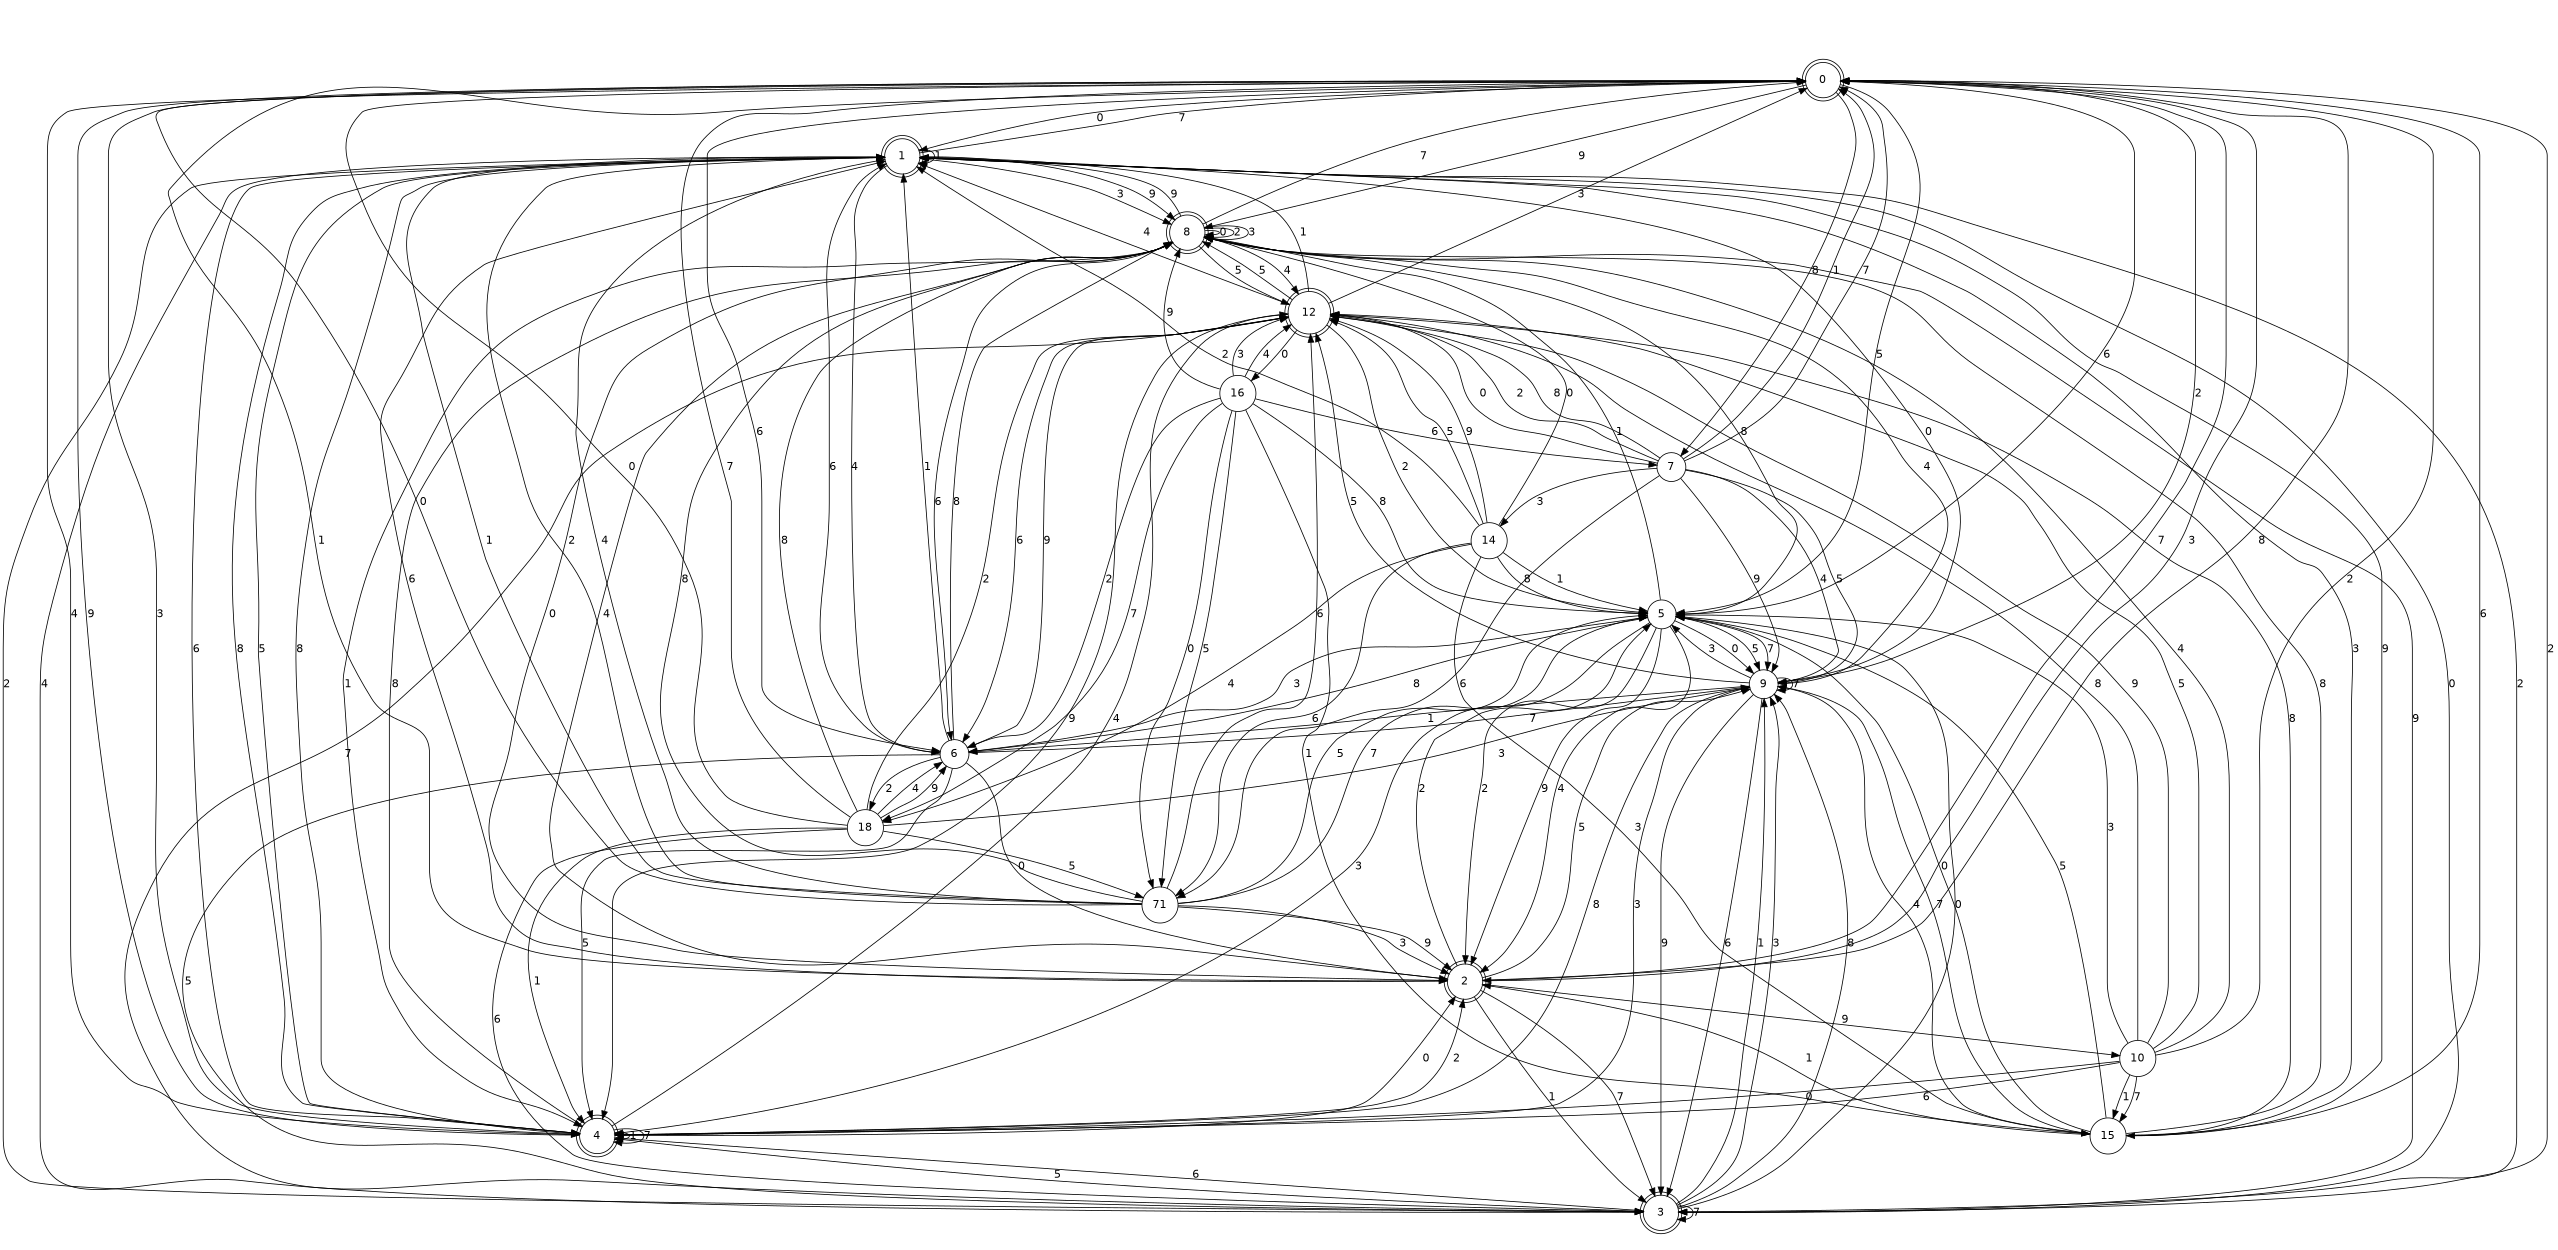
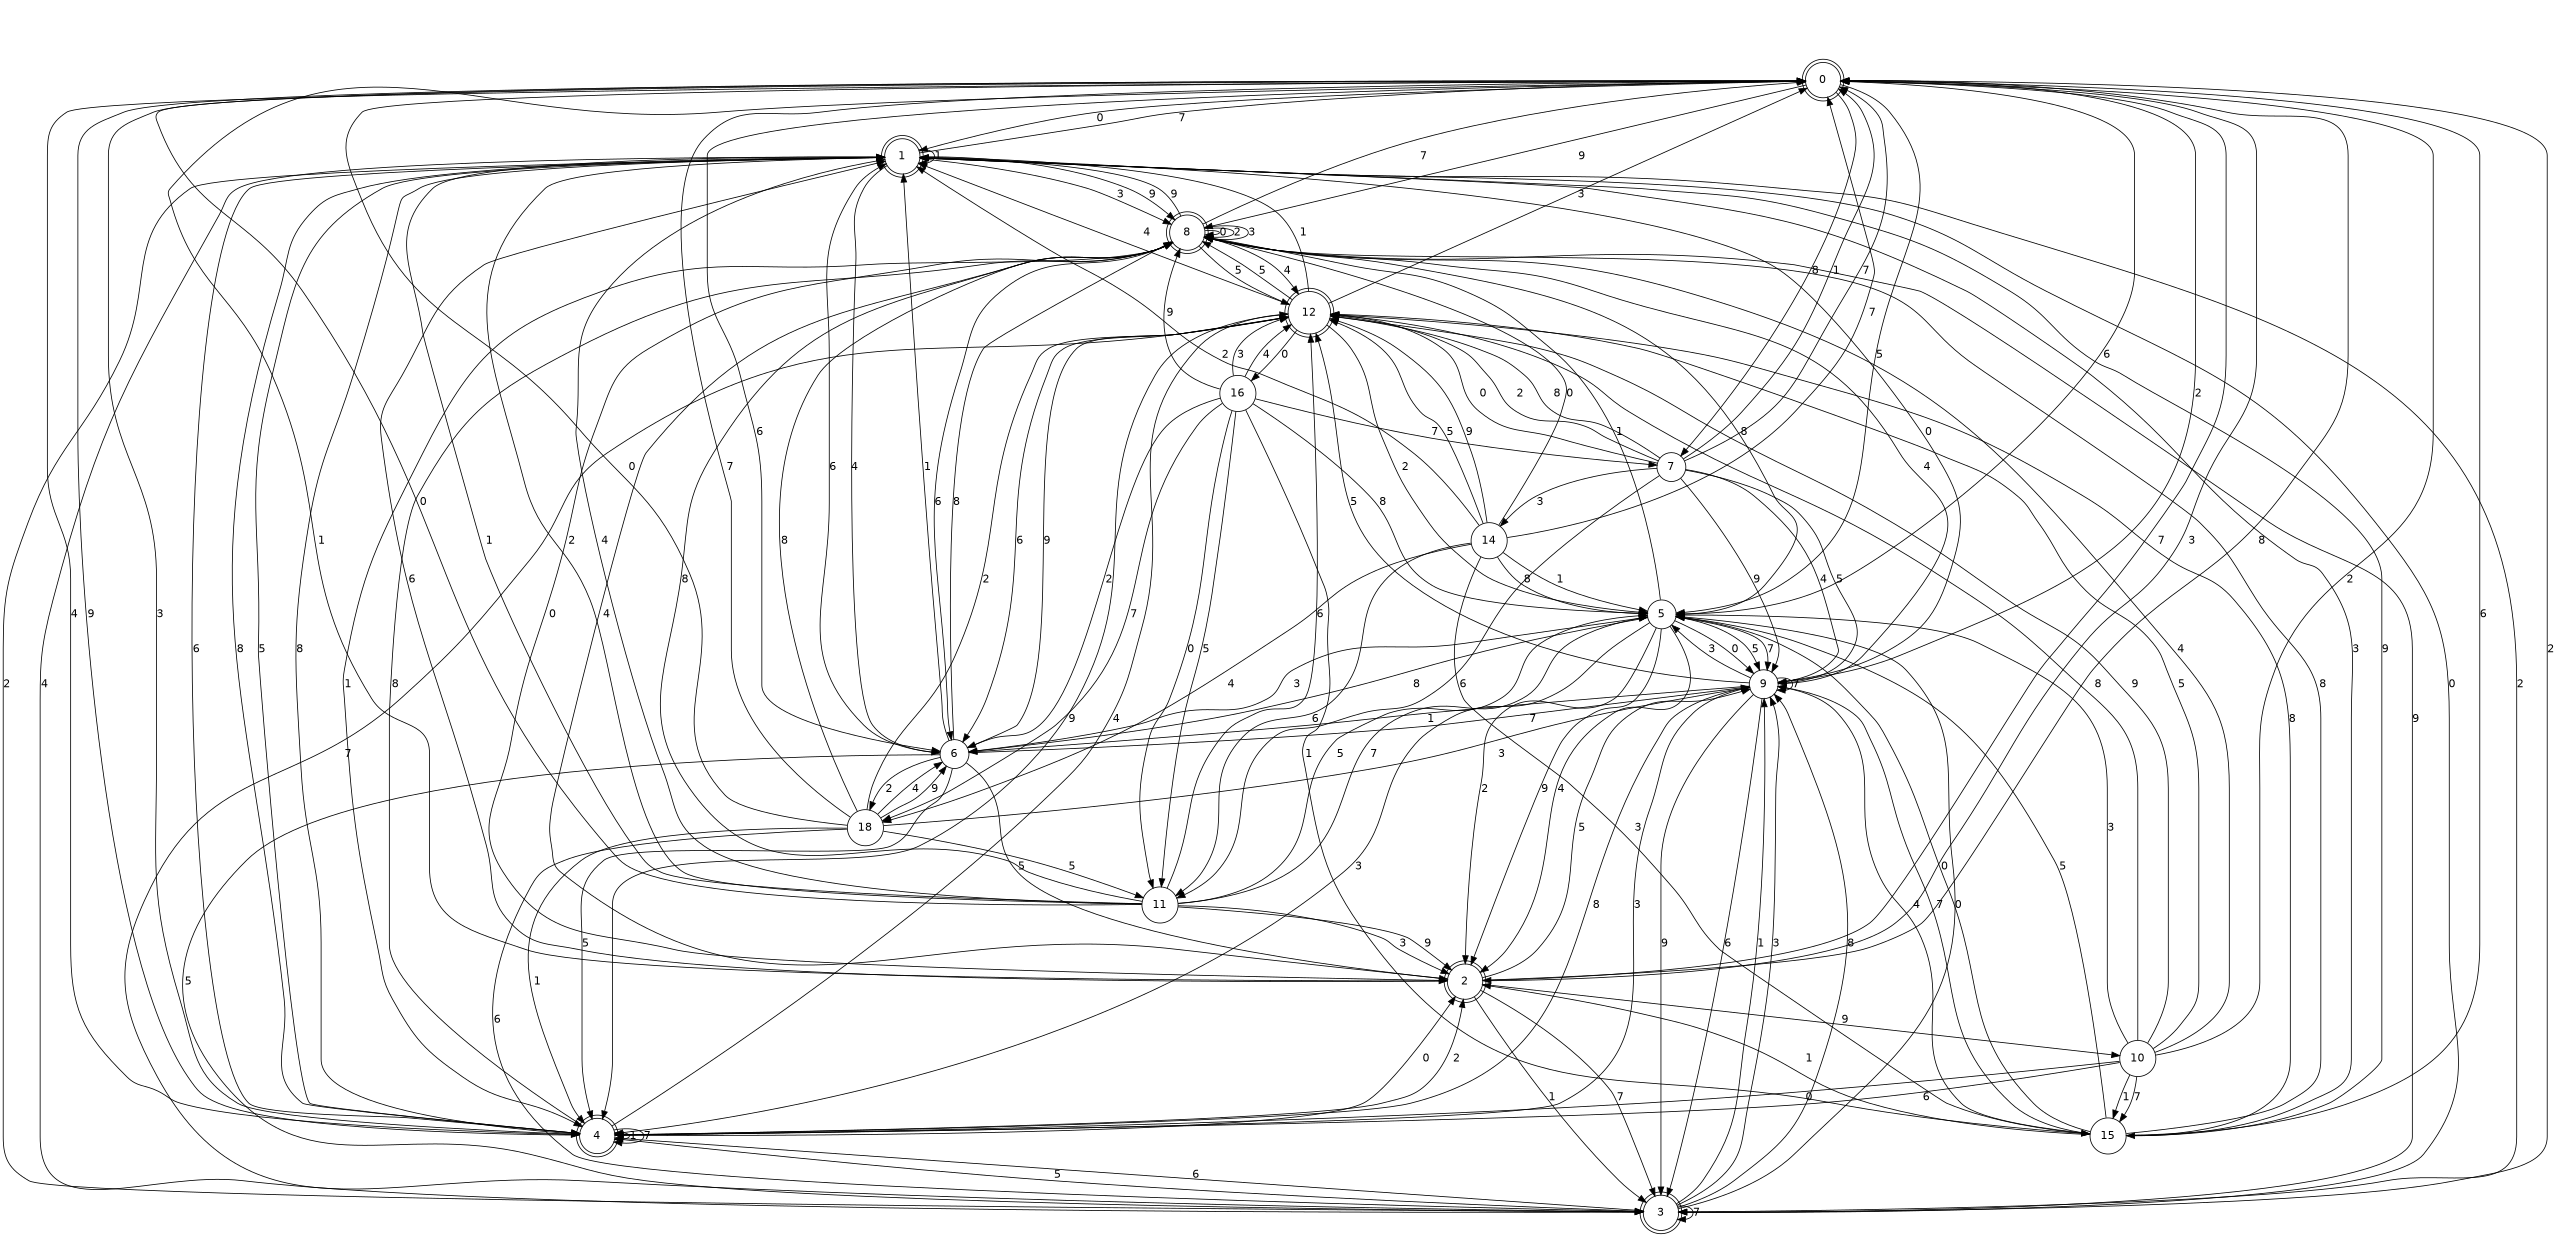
edge "14" -> "0": added, label "7"
edge "16" -> "7": label "6" -> "7"
edge "2" -> "5": removed, label "2"
edge "6" -> "2": label "0" -> "5"
node "71": label "71" -> "11"
